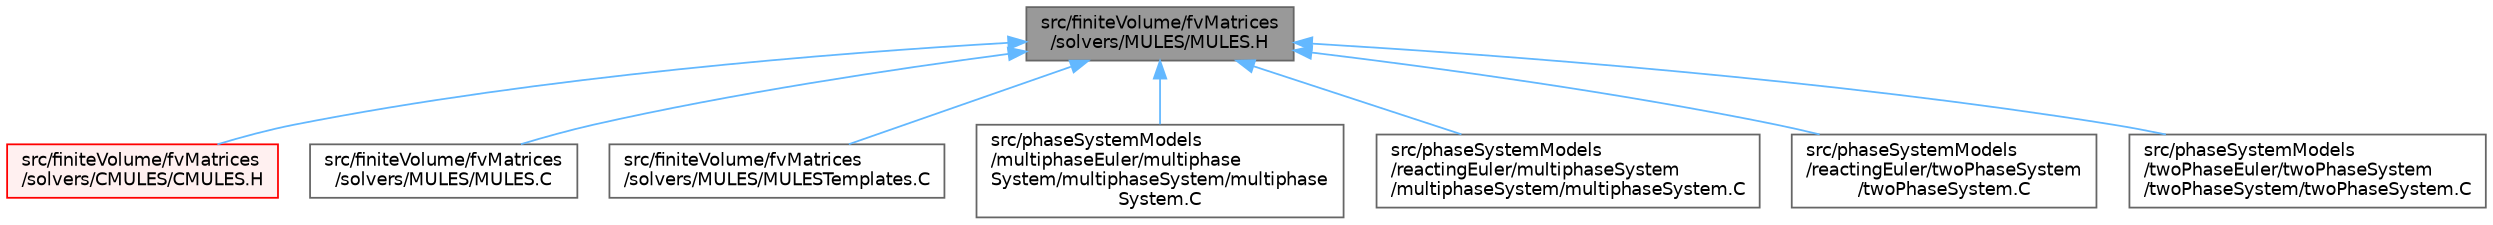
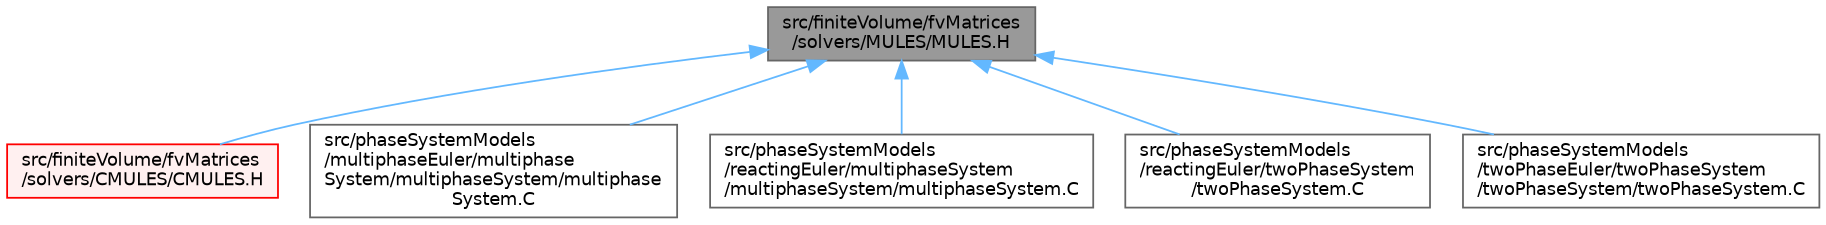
node "src/finiteVolume/fvMatrices /solvers/MULES/MULES.C": removed
node "src/finiteVolume/fvMatrices /solvers/MULES/MULESTemplates.C": removed
